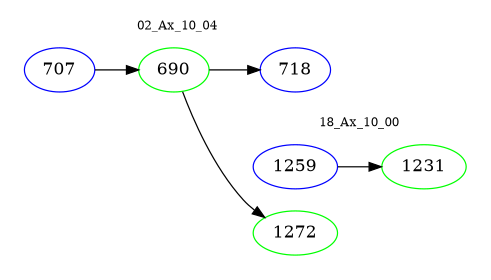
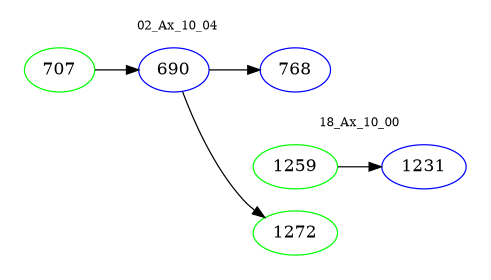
node "707": color blue -> green
node "690": color green -> blue
node "718": label "718" -> "768"
node "1259": color blue -> green
node "1231": color green -> blue
